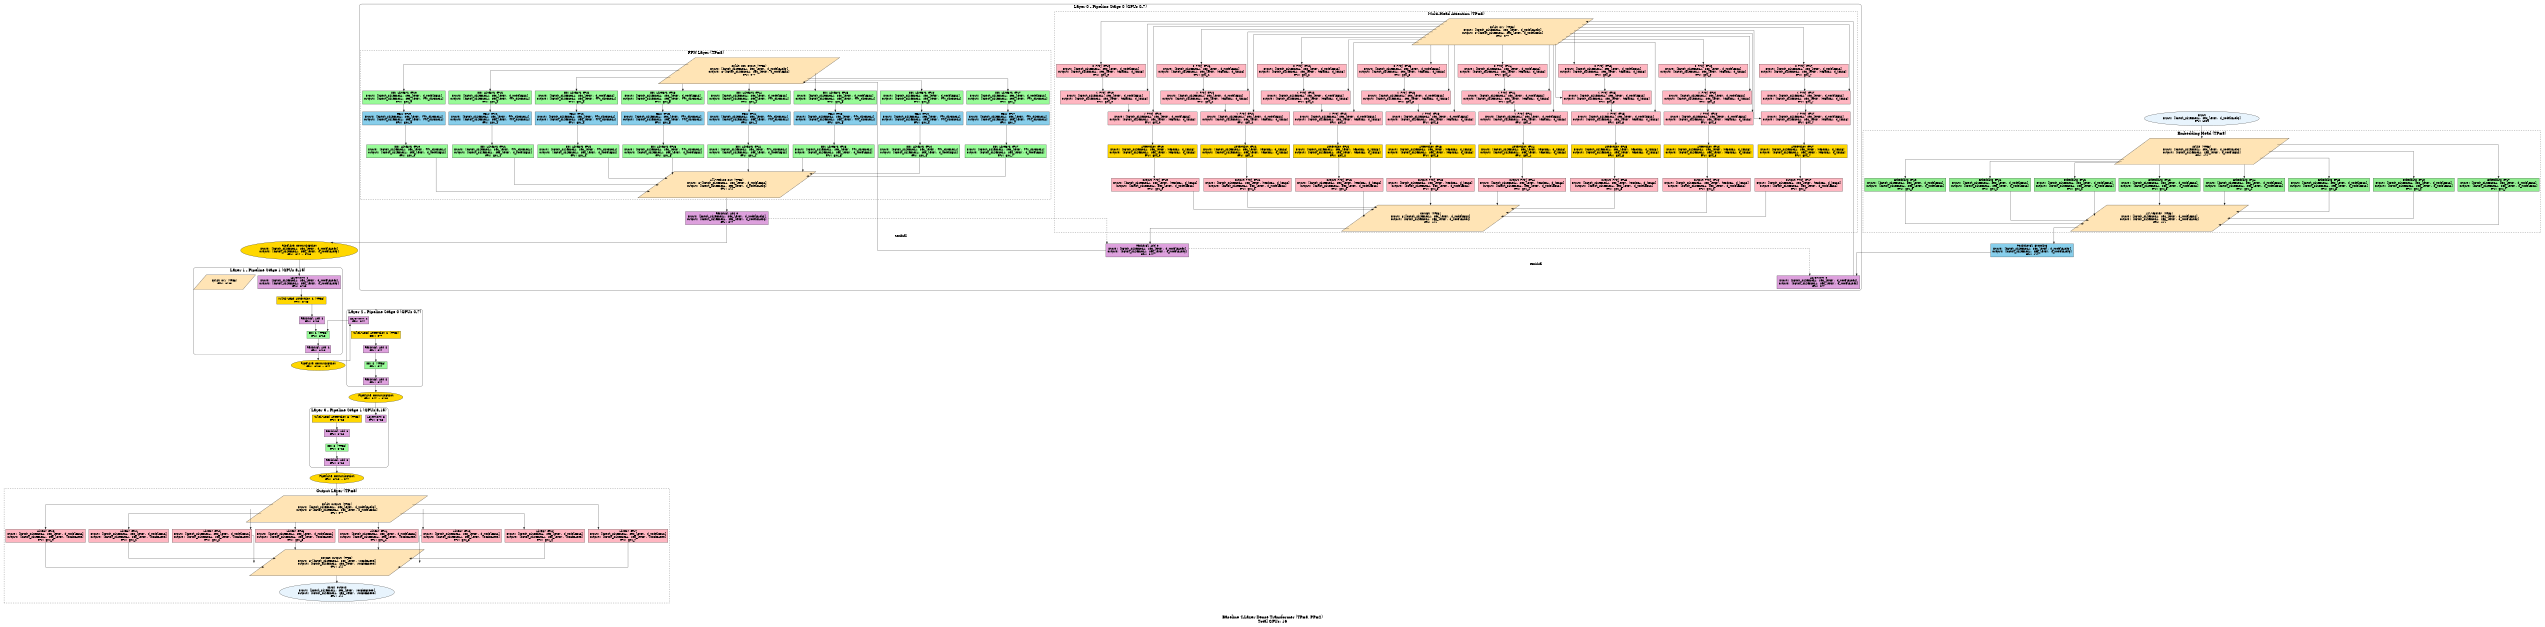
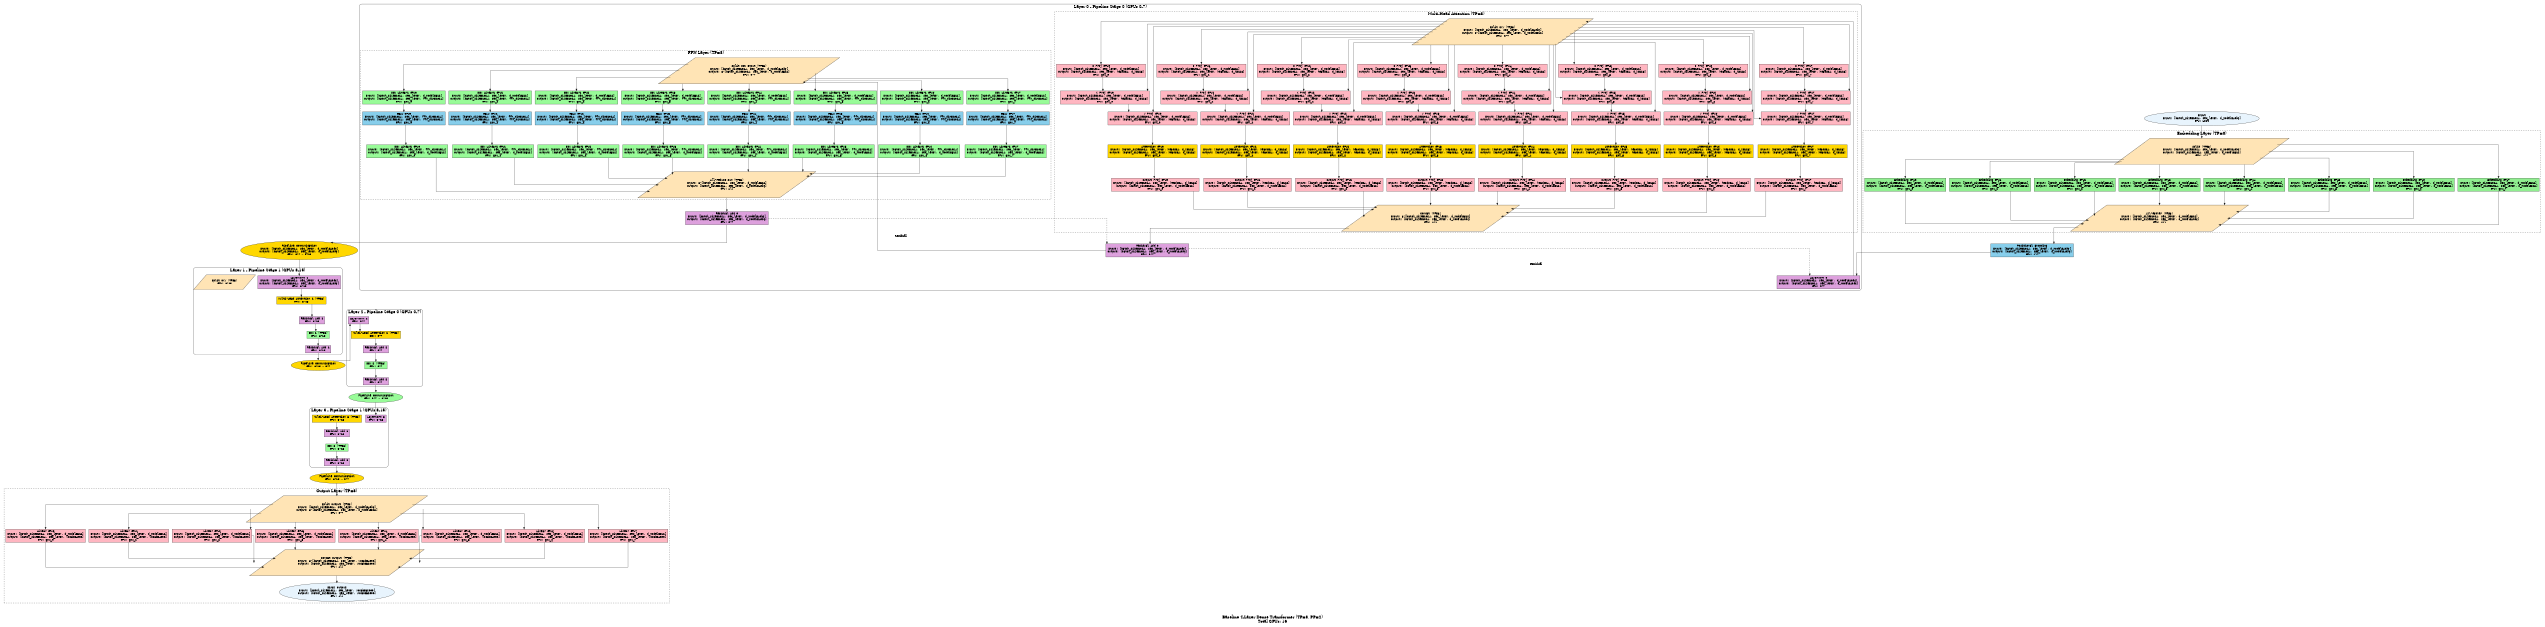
cluster "Embedding Head (TP=8)": label "Embedding Head (TP=8)" -> "Embedding Layer (TP=8)"
edge "LayerNorm 2 GPU: 0-7" -> "FFN 1 (TP=8) GPU: 8-15": now "LayerNorm 2 GPU: 0-7" -> "Multi-Head Attention 2 (TP=8) FFN: 0-7"
node "Pipeline Communication GPU: 0-7 → 8-15": fillcolor #ffd700 -> #98fb98
